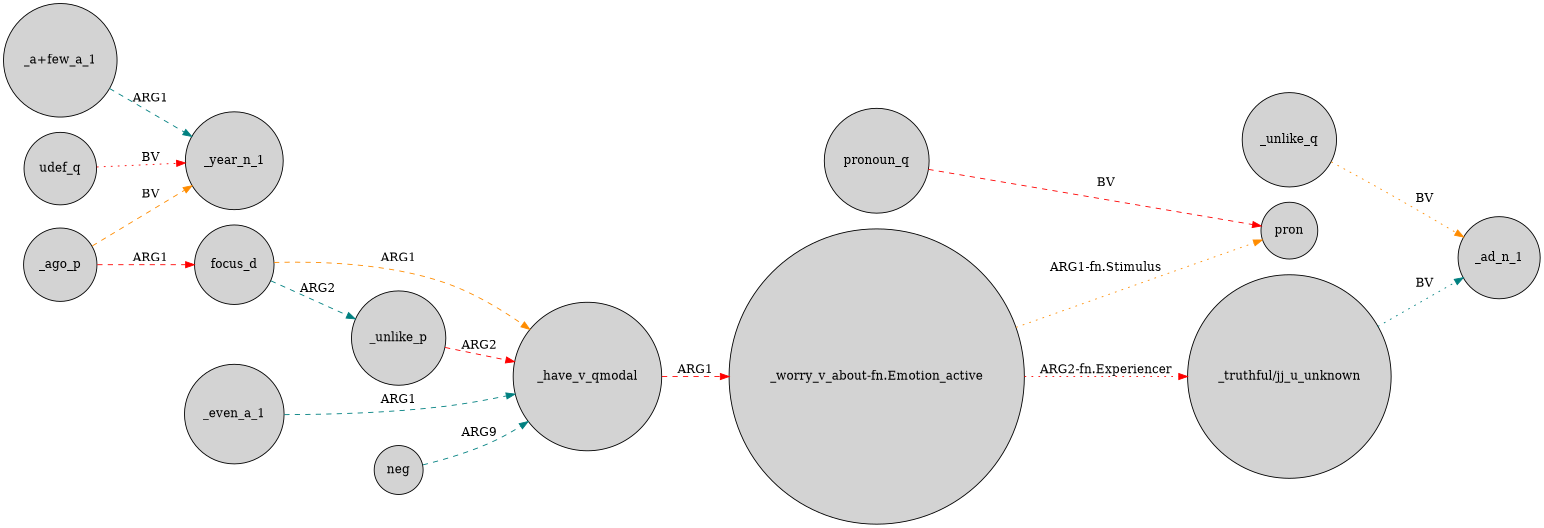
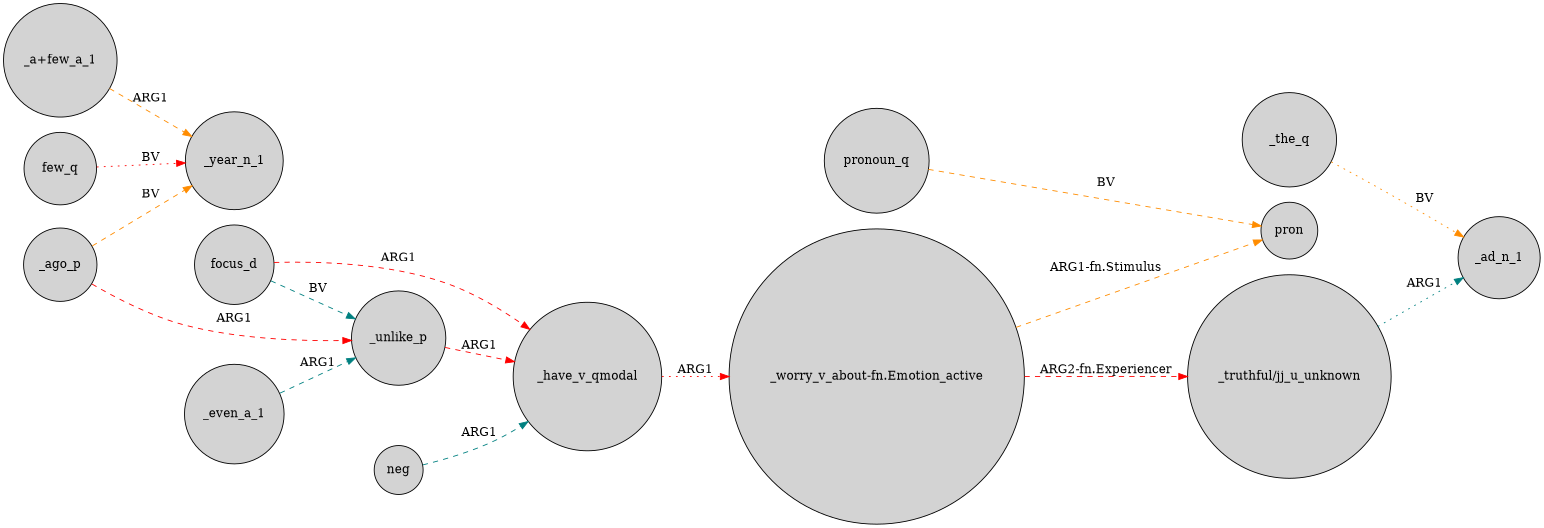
edge "_a+few_a_1" -> "_year_n_1": color teal -> darkorange
node "_unlike_q": label "_unlike_q" -> "_the_q"
node "udef_q": label "udef_q" -> "few_q"
edge "pronoun_q" -> "pron": color red -> darkorange
edge "_ago_p" -> "focus_d": now "_ago_p" -> "_unlike_p"
edge "focus_d" -> "_have_v_qmodal": color darkorange -> red
edge "_truthful/jj_u_unknown" -> "_ad_n_1": label "BV" -> "ARG1"
edge "_worry_v_about-fn.Emotion_active" -> "pron": style dotted -> dashed
edge "focus_d" -> "_unlike_p": label "ARG2" -> "BV"
edge "_unlike_p" -> "_have_v_qmodal": label "ARG2" -> "ARG1"
edge "_have_v_qmodal" -> "_worry_v_about-fn.Emotion_active": style dashed -> dotted
edge "_worry_v_about-fn.Emotion_active" -> "_truthful/jj_u_unknown": style dotted -> dashed
edge "_even_a_1" -> "_have_v_qmodal": now "_even_a_1" -> "_unlike_p"
edge "neg" -> "_have_v_qmodal": label "ARG9" -> "ARG1"
